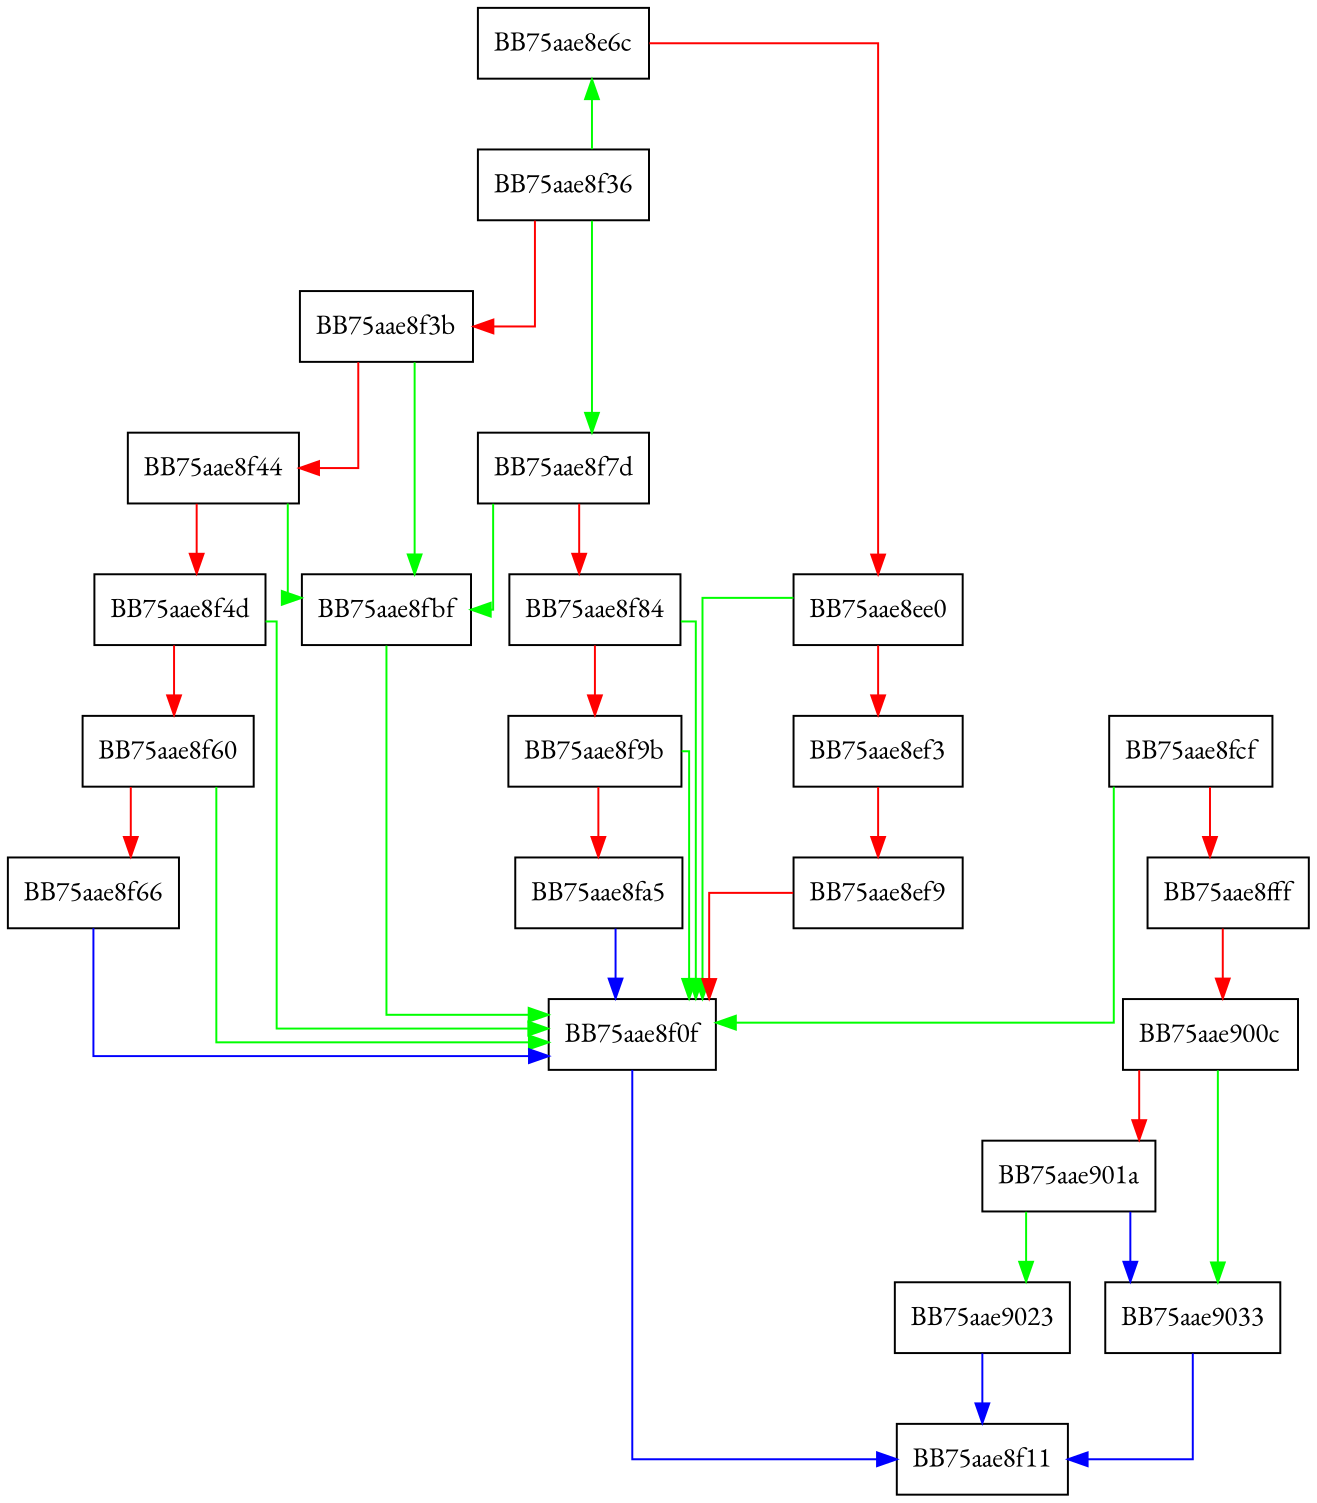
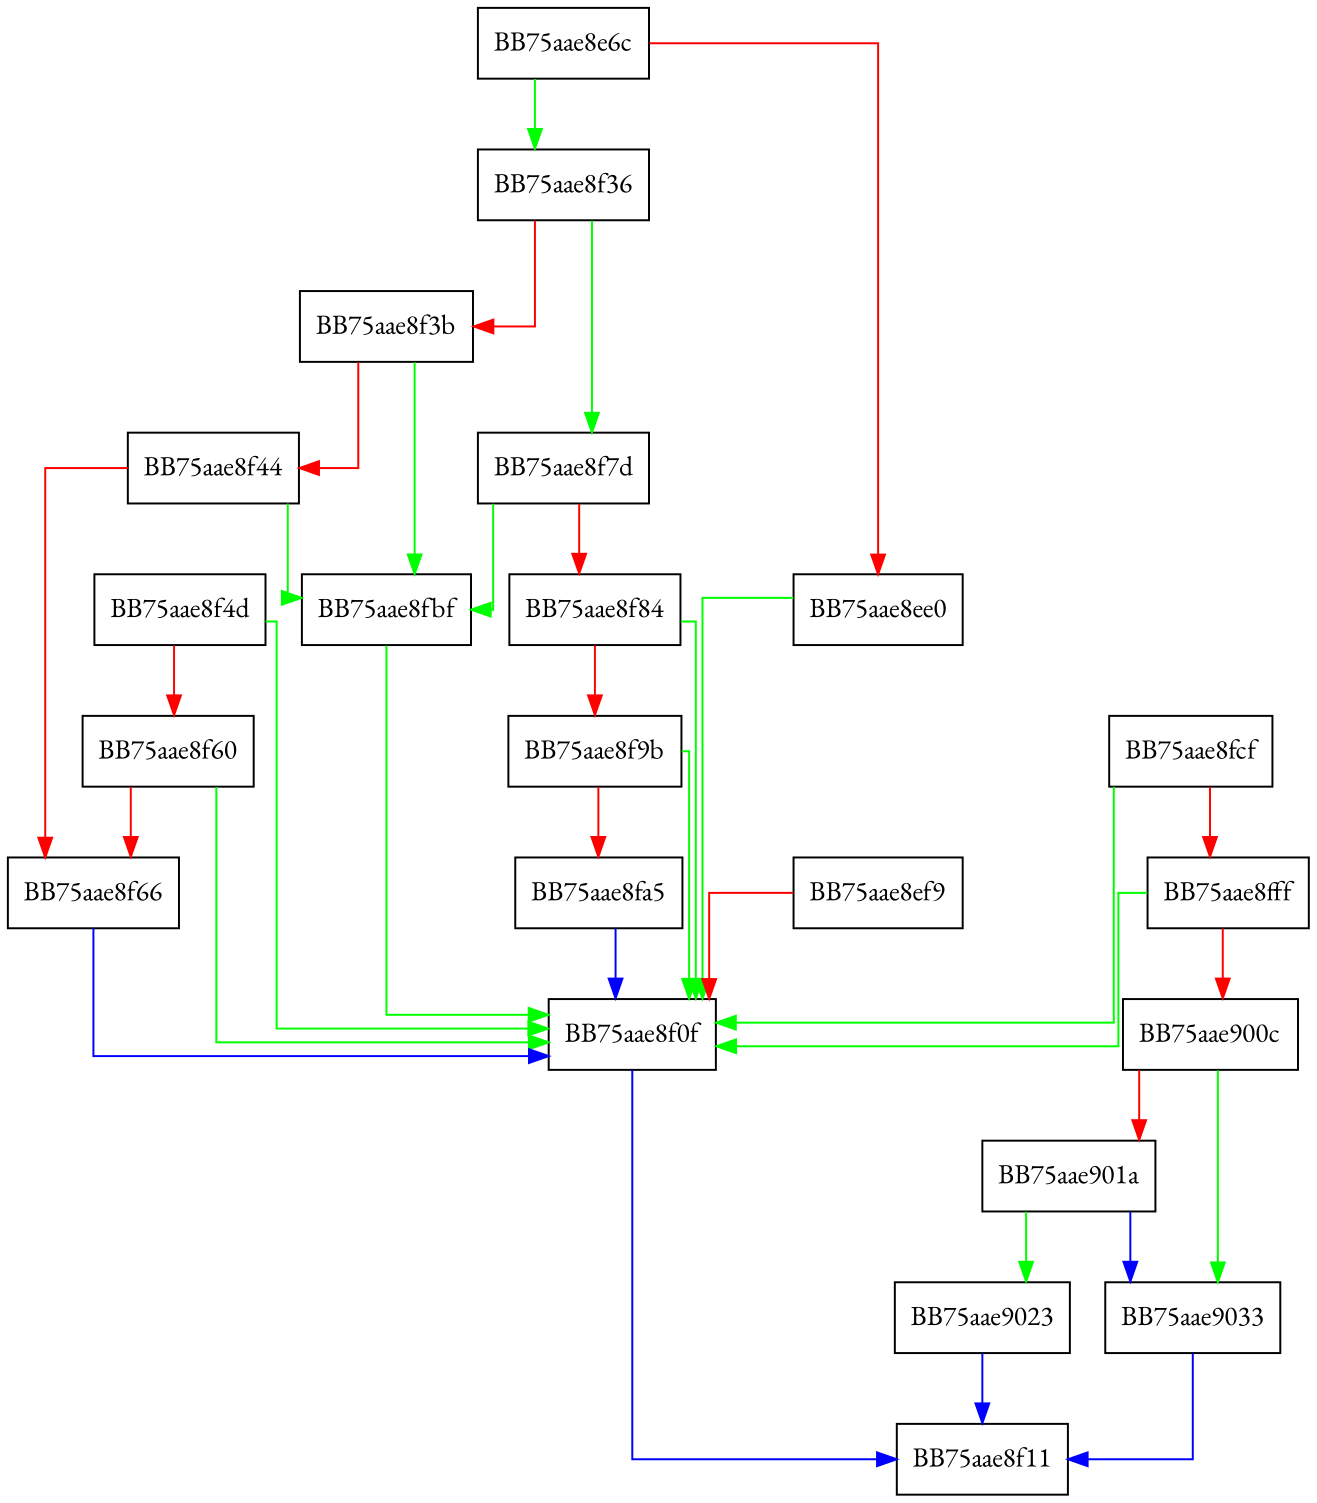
edge "BB75aae8f36" -> "BB75aae8e6c": reversed
edge "BB75aae8f44" -> "BB75aae8f4d": now "BB75aae8f44" -> "BB75aae8f66"
node "BB75aae8ef3": removed
edge "BB75aae8fff" -> "BB75aae8f0f": added
